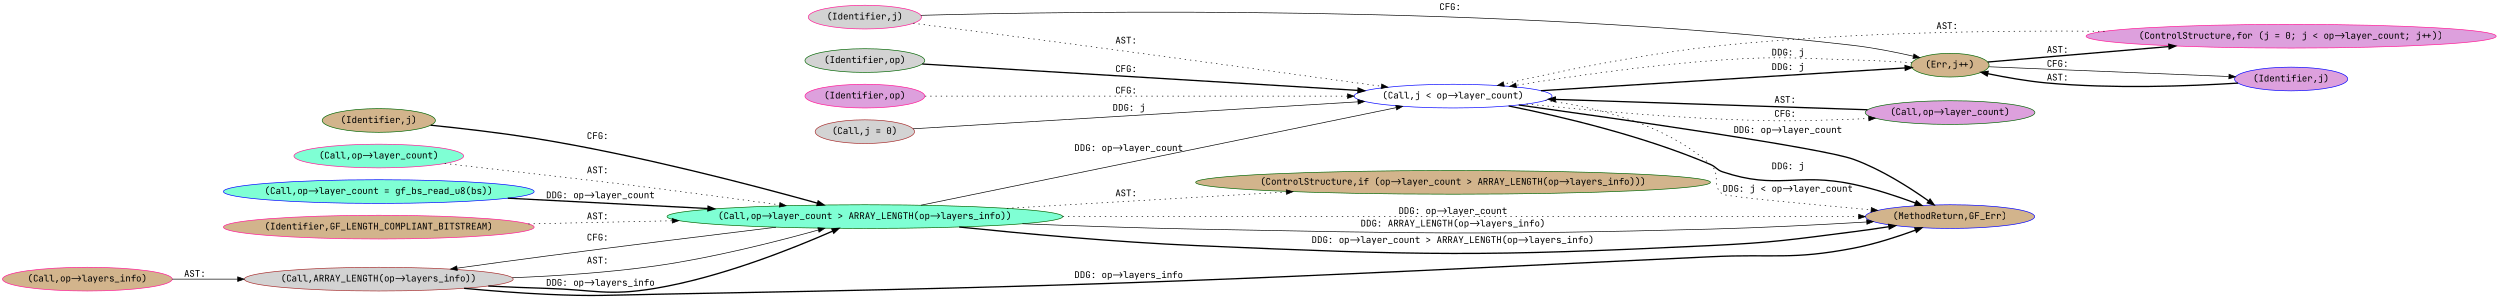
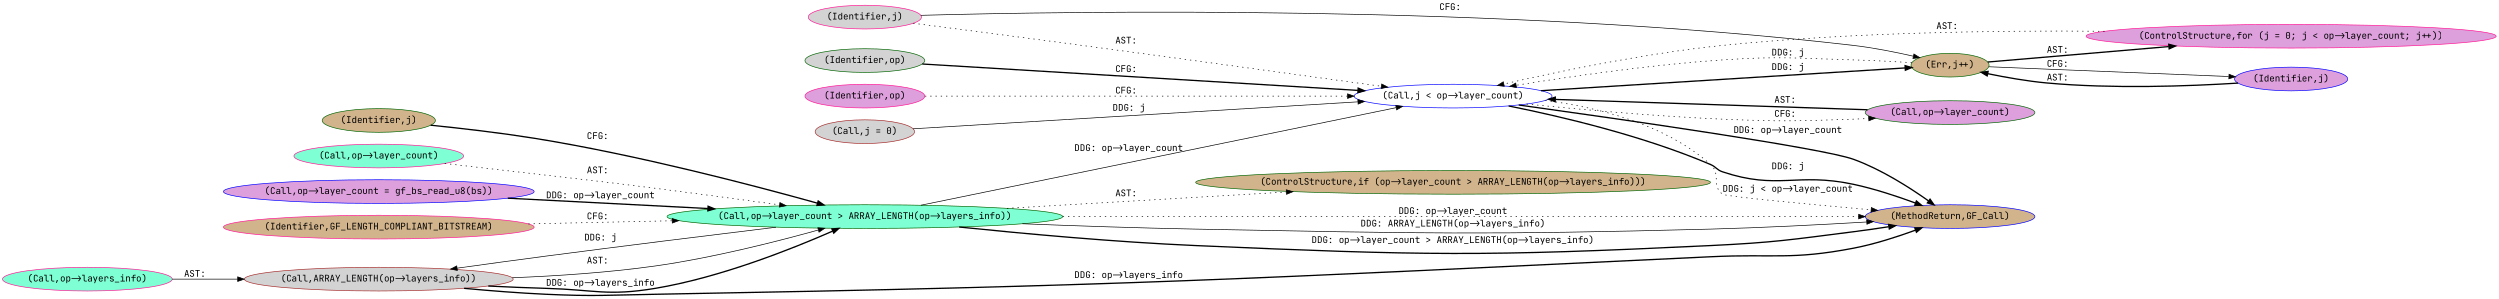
node "(Call,op->layer_count = gf_bs_read_u8(bs))": fillcolor aquamarine -> plum
edge "(Identifier,GF_LENGTH_COMPLIANT_BITSTREAM)" -> "(Call,op->layer_count > ARRAY_LENGTH(op->layers_info))": label "AST: " -> "CFG: "
node "(MethodReturn,GF_Err)": label "(MethodReturn,GF_Err)" -> "(MethodReturn,GF_Call)"
edge "(Call,op->layer_count > ARRAY_LENGTH(op->layers_info))" -> "(Call,ARRAY_LENGTH(op->layers_info))": label "CFG: " -> "DDG: j"
node "(Call,op->layers_info)": fillcolor tan -> aquamarine
